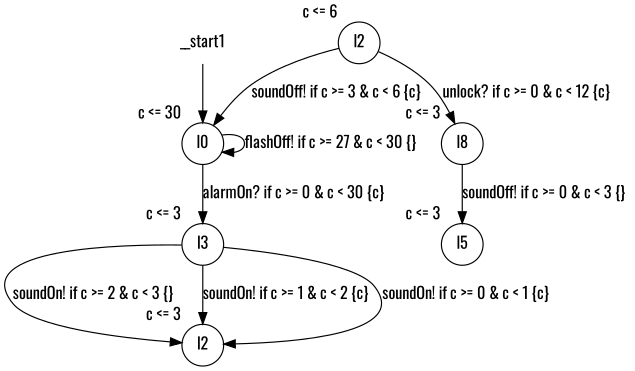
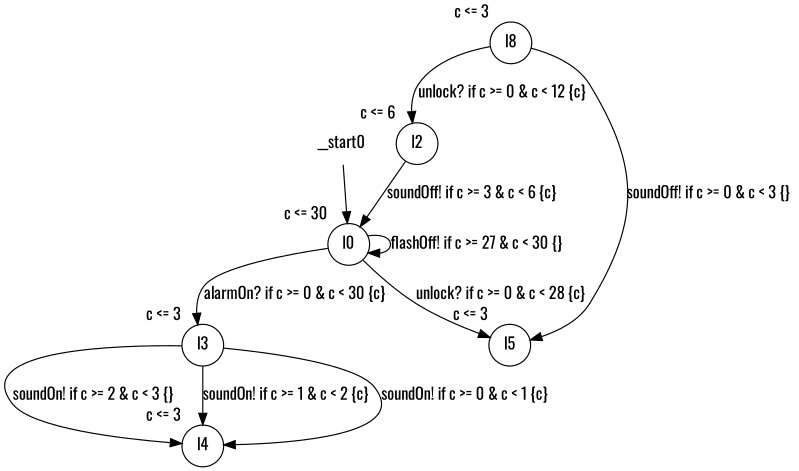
node "__start1": label "__start1" -> "__start0"
edge "l2 c <= 6" -> "l8 c <= 3": reversed
edge "l0 c <= 30" -> "l5 c <= 3": added, label "unlock? if c >= 0 & c < 28 {c}"
node "l2 c <= 3": label "l2 c <= 3" -> "l4 c <= 3"
